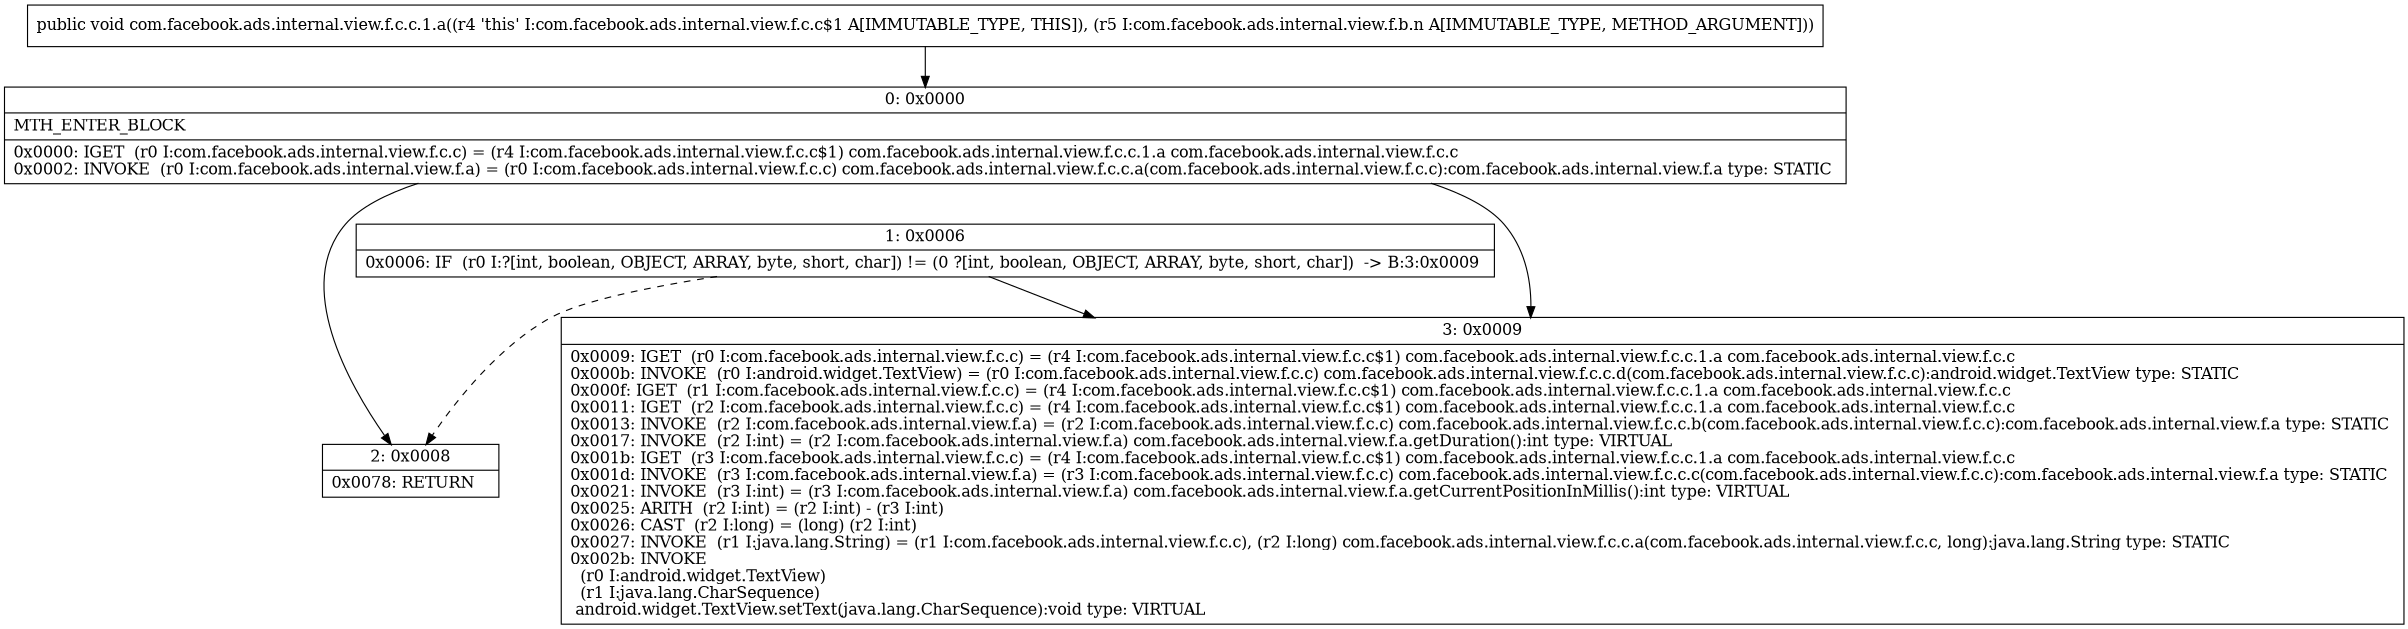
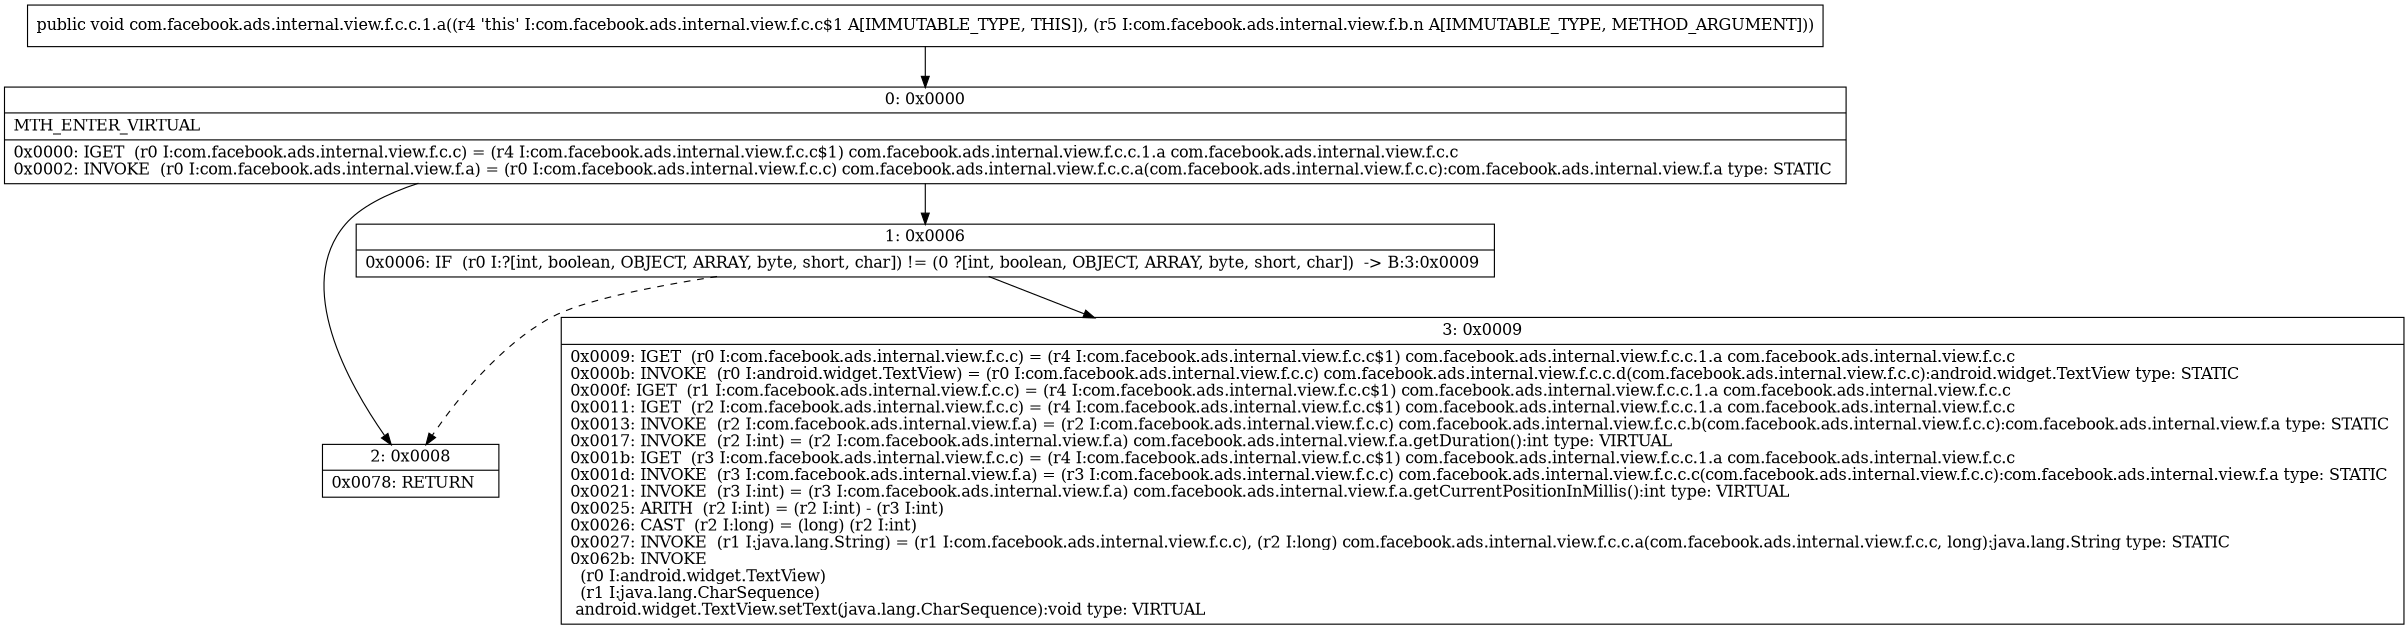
node "0: 0x0000": text "MTH_ENTER_BLOCK" -> "MTH_ENTER_VIRTUAL"
edge "0: 0x0000" -> "3: 0x0009": now "0: 0x0000" -> "1: 0x0006"
node "3: 0x0009": text "0x002b: INVOKE" -> "0x062b: INVOKE"
